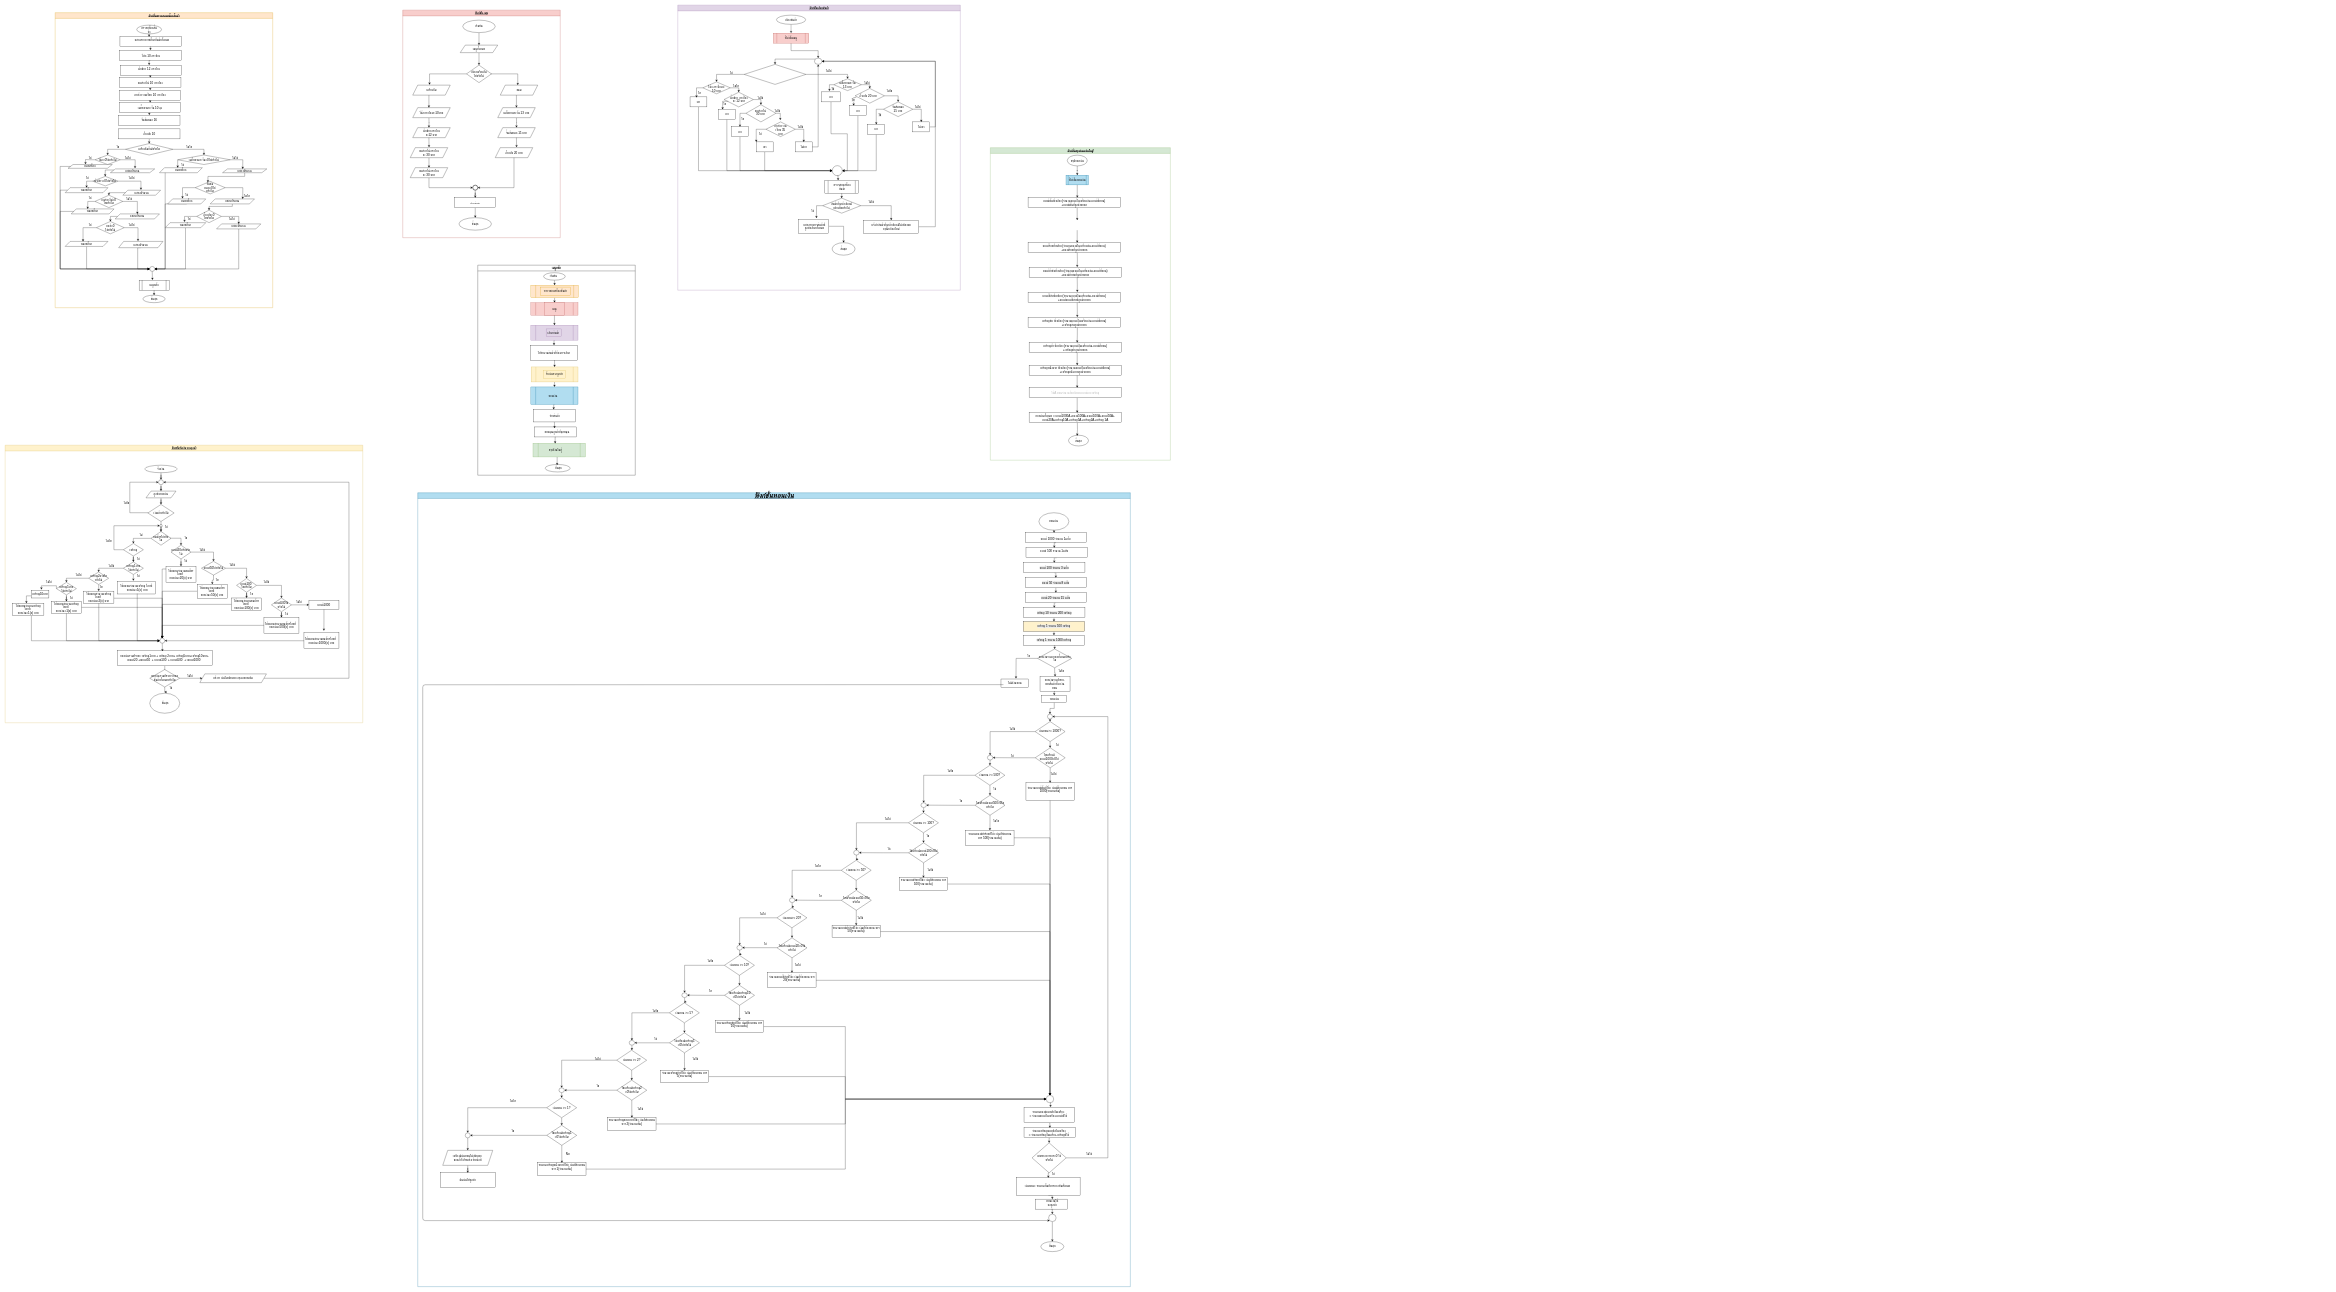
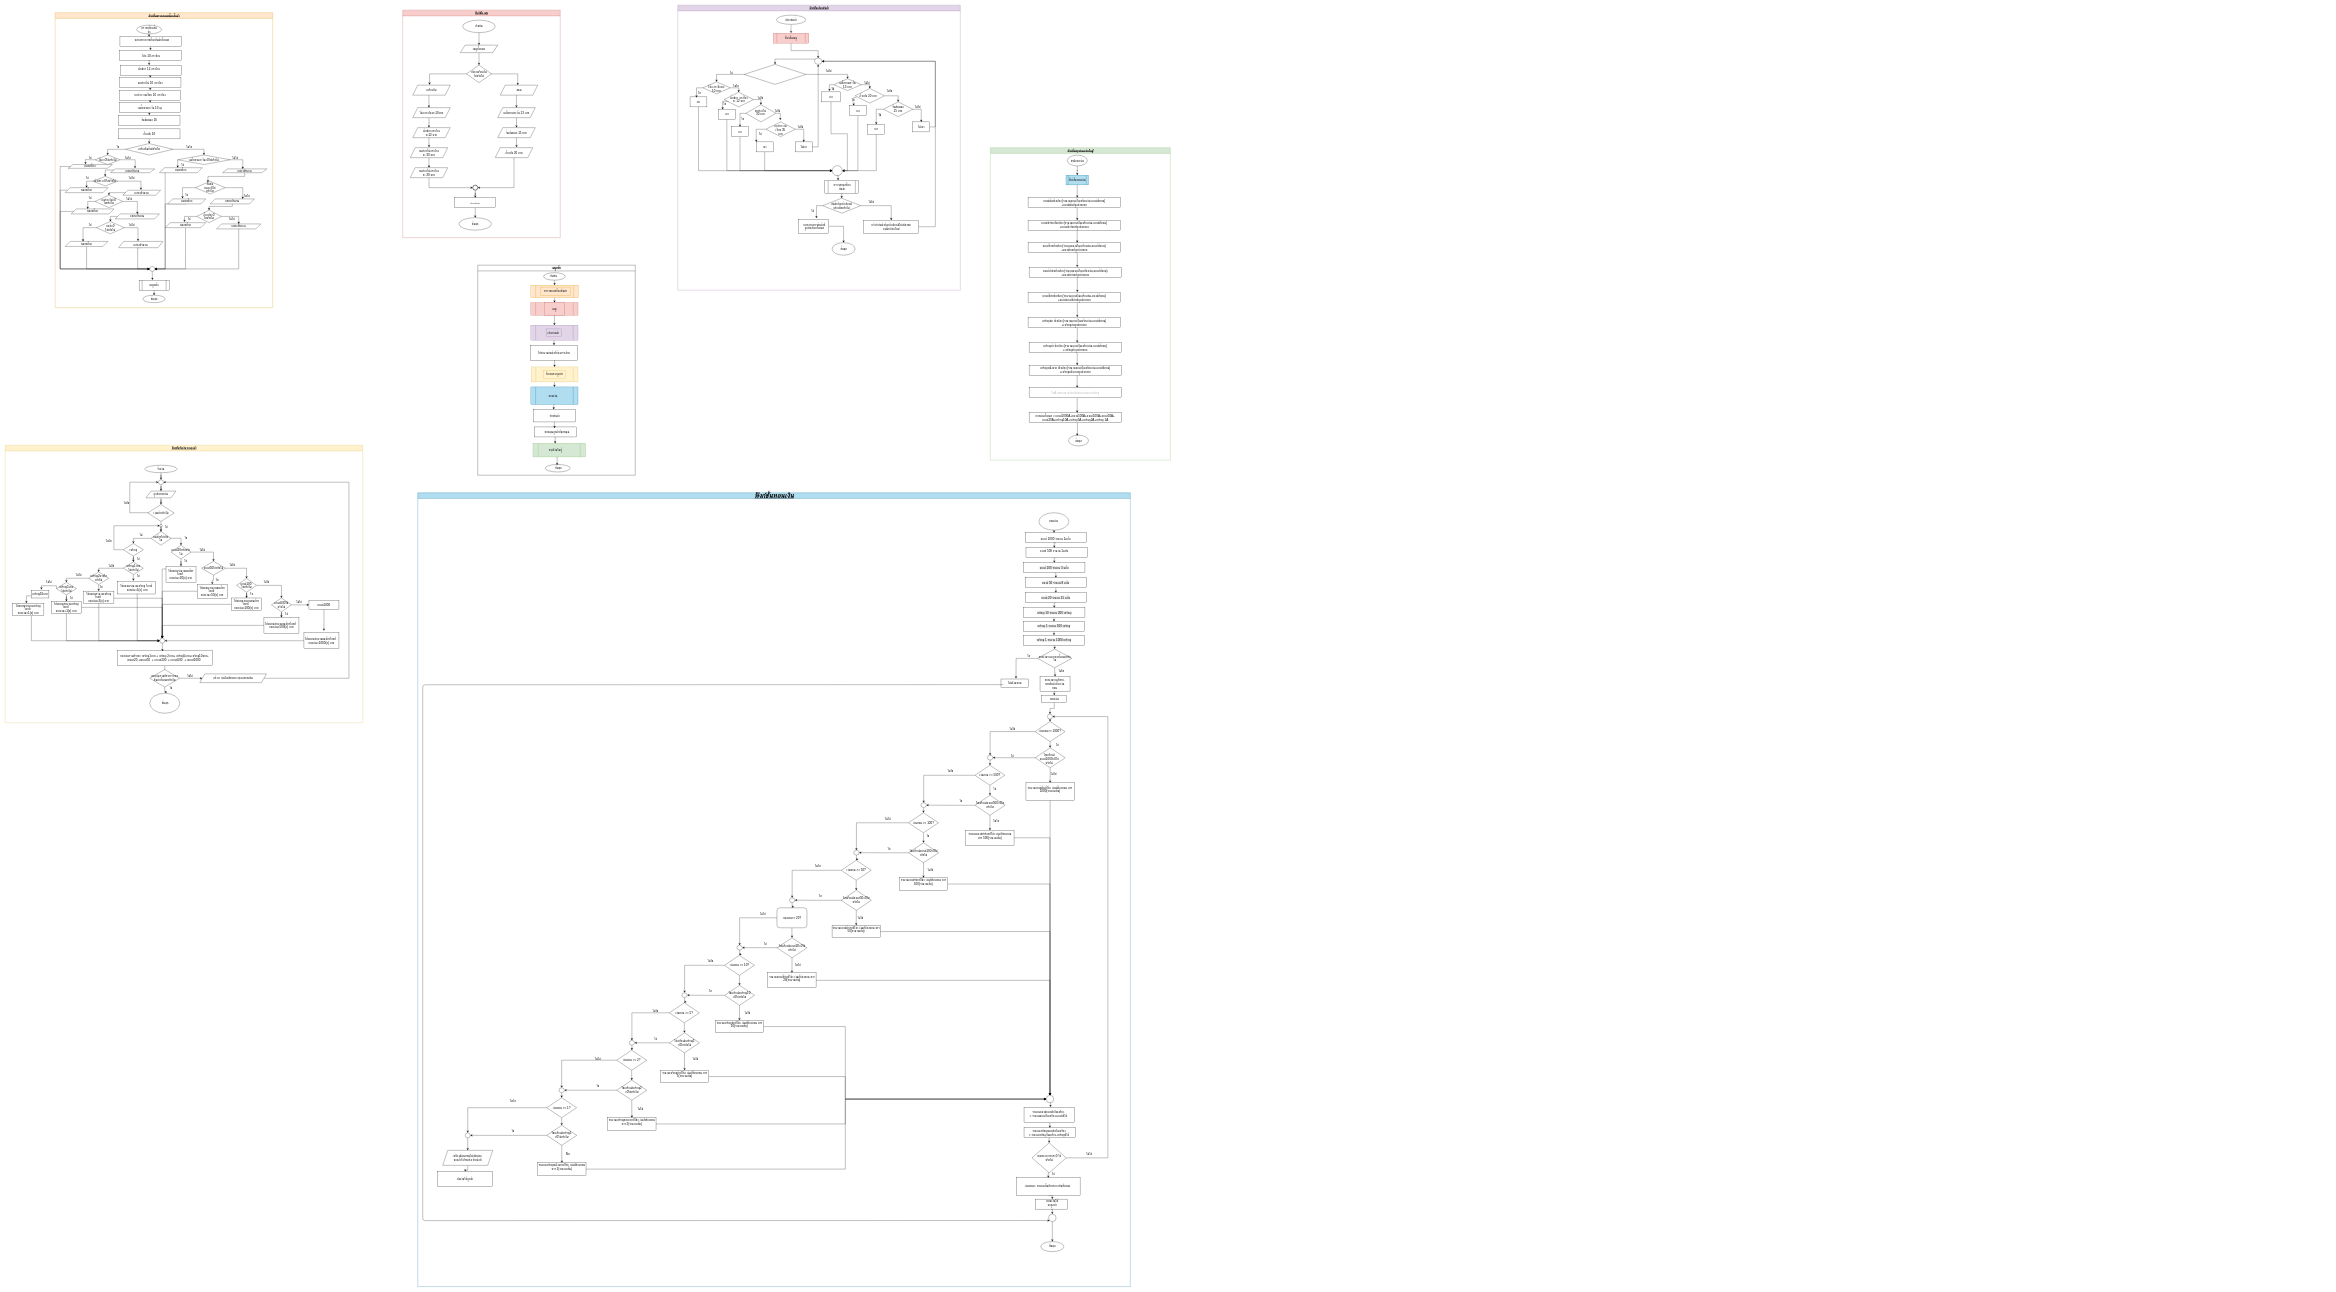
node "แบงค์ห้าร้อยที่เหลือ=(จำนวนแบงค์ในเครื่องเดิม-แบงค์ที่ทอน) +แบงค์ห้าร้อยที่ลูกค้าหยอด": added
node "เหรียญ 5 จำนวน 500 เหรียญ": fillcolor #fff2cc -> #ffffff
node "เงินทอน>= 20?": shape diamond -> rounded rectangle
node "คืนเงินให้ลูกค้า": moved (468, 1180) -> (465, 1179)
